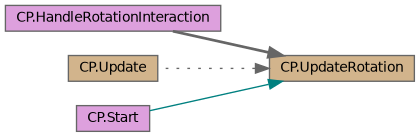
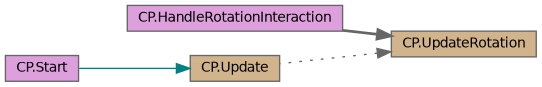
edge "CP.Start" -> "CP.UpdateRotation": now "CP.Start" -> "CP.Update"
